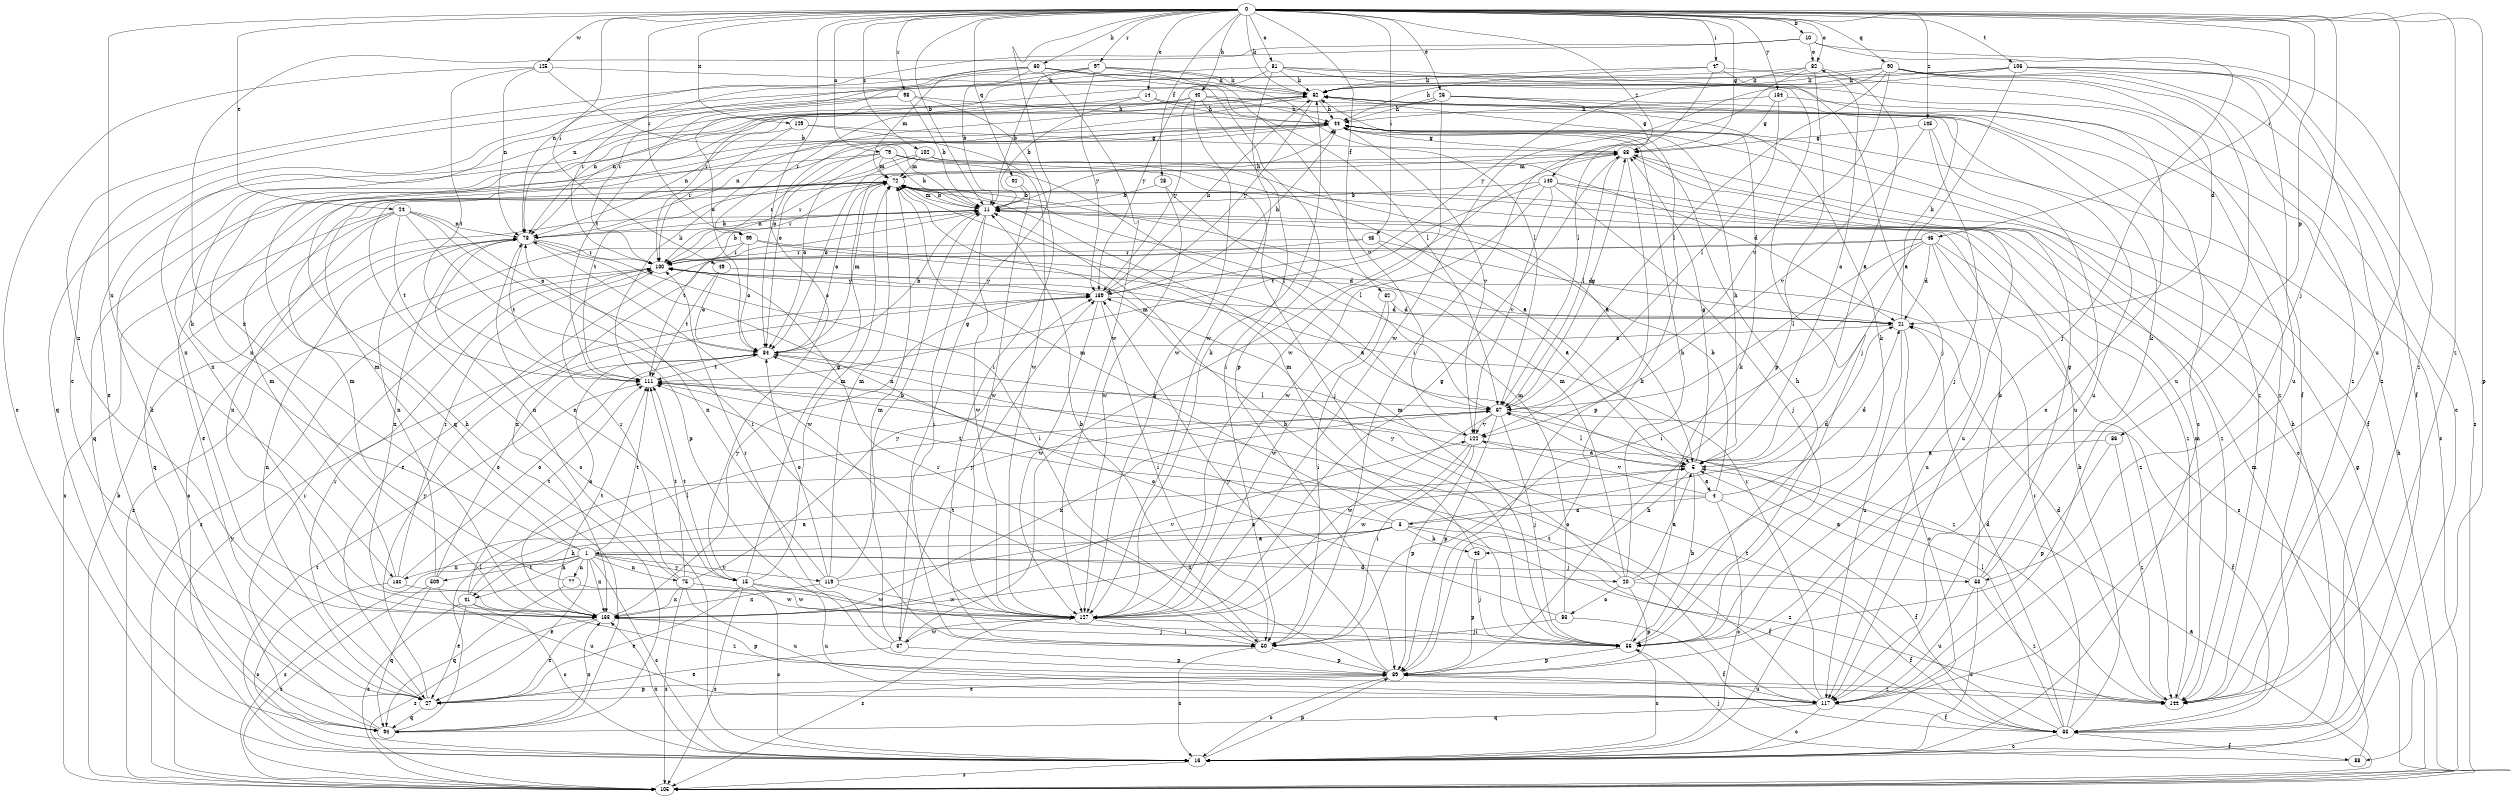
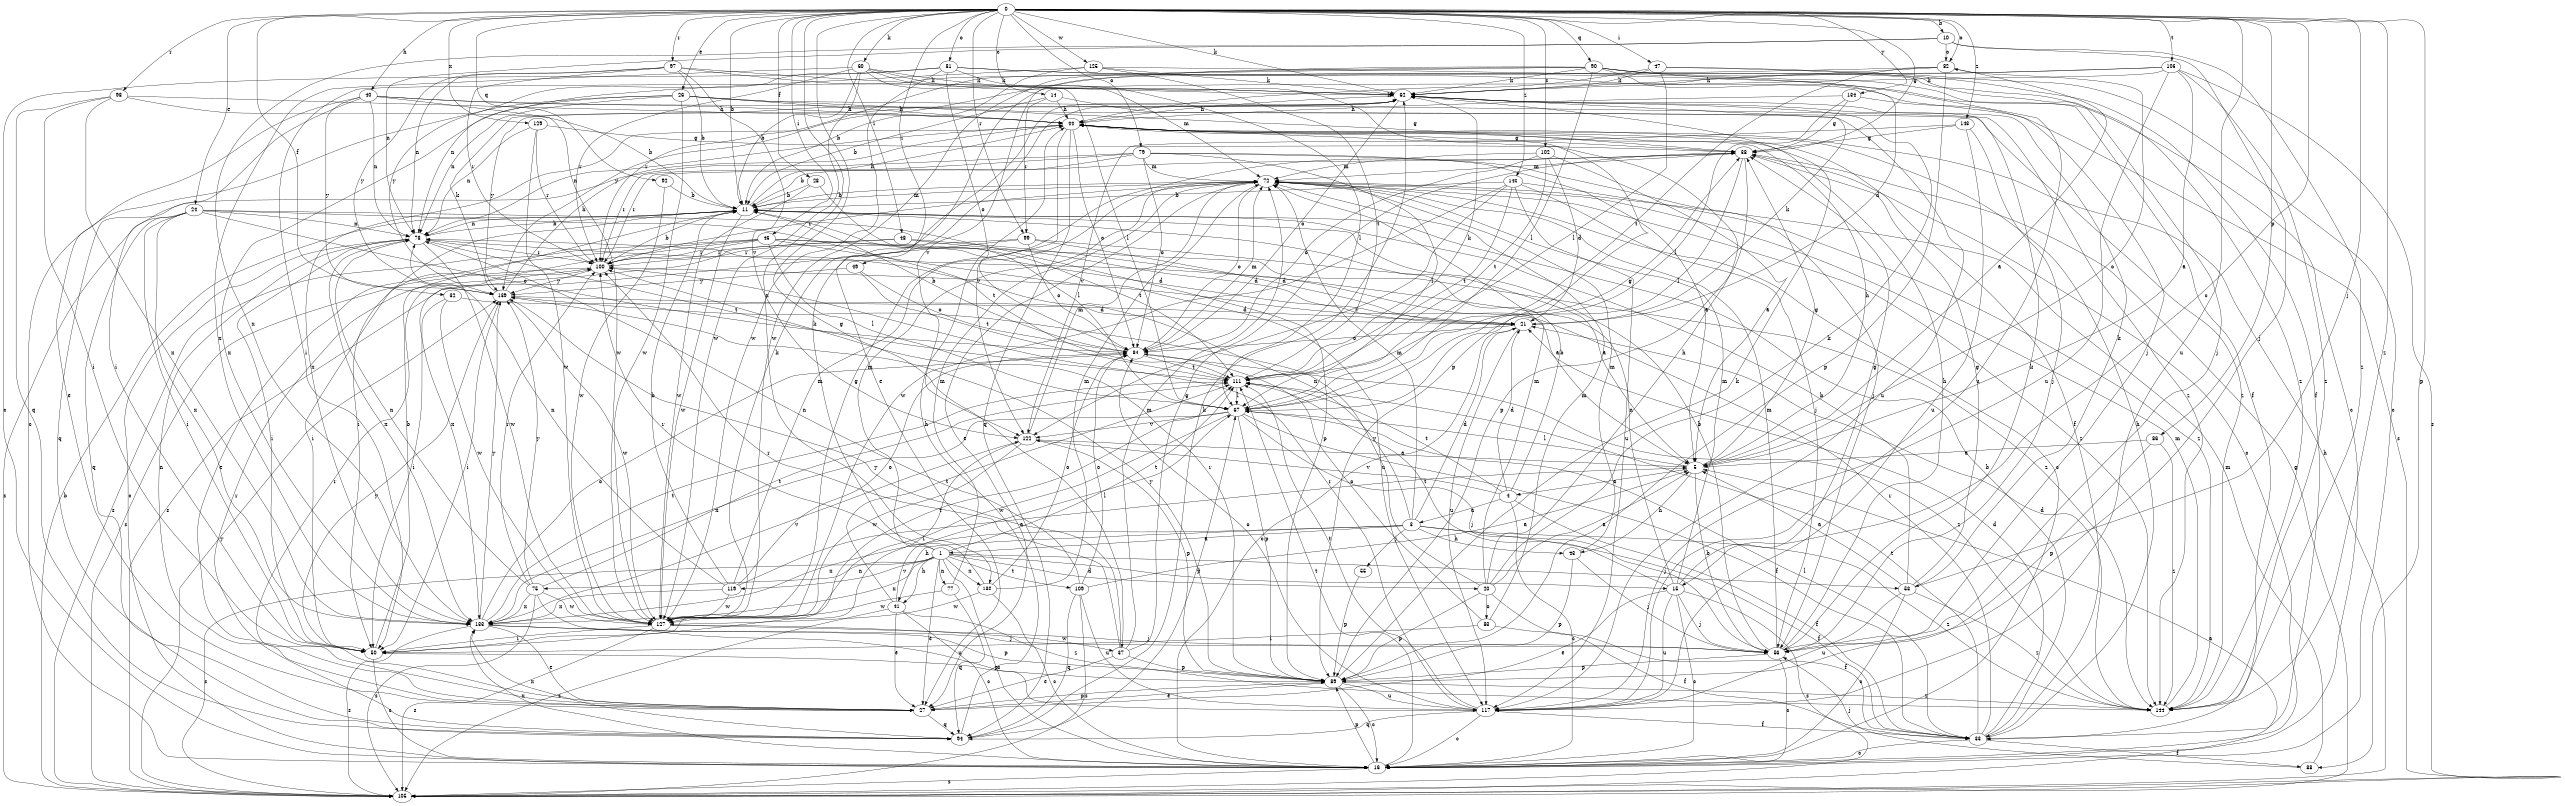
node "55": added
node "509": label "509" -> "109"
